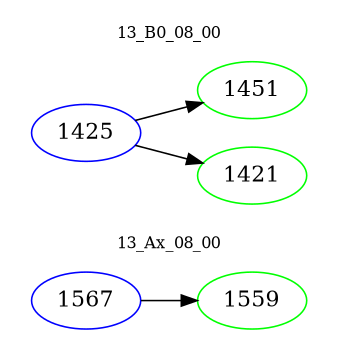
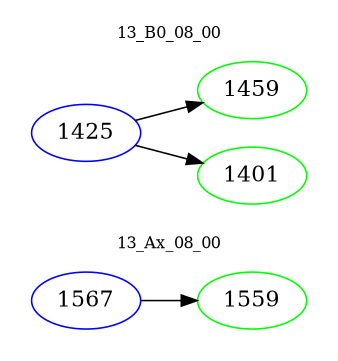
node "1451": label "1451" -> "1459"
node "1421": label "1421" -> "1401"
